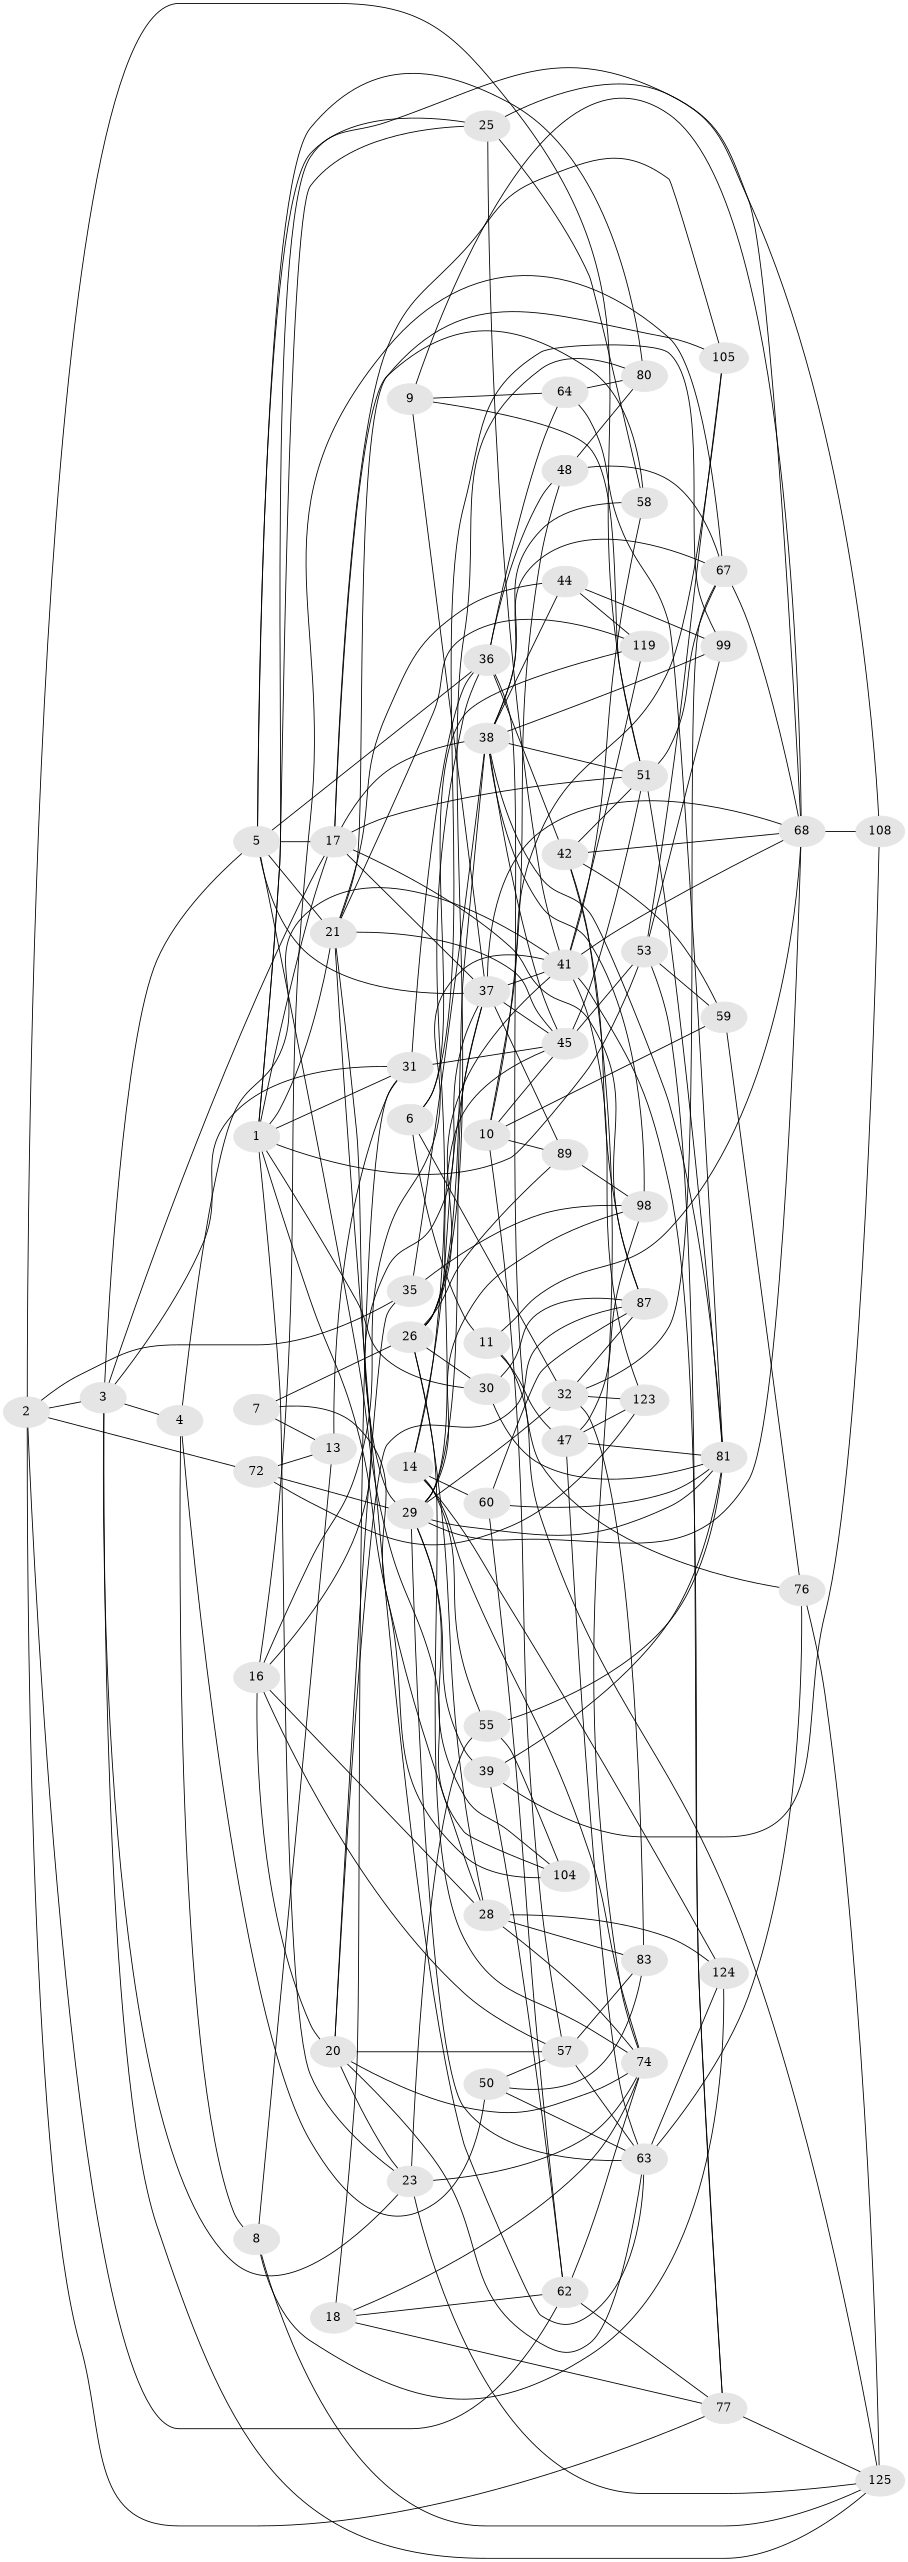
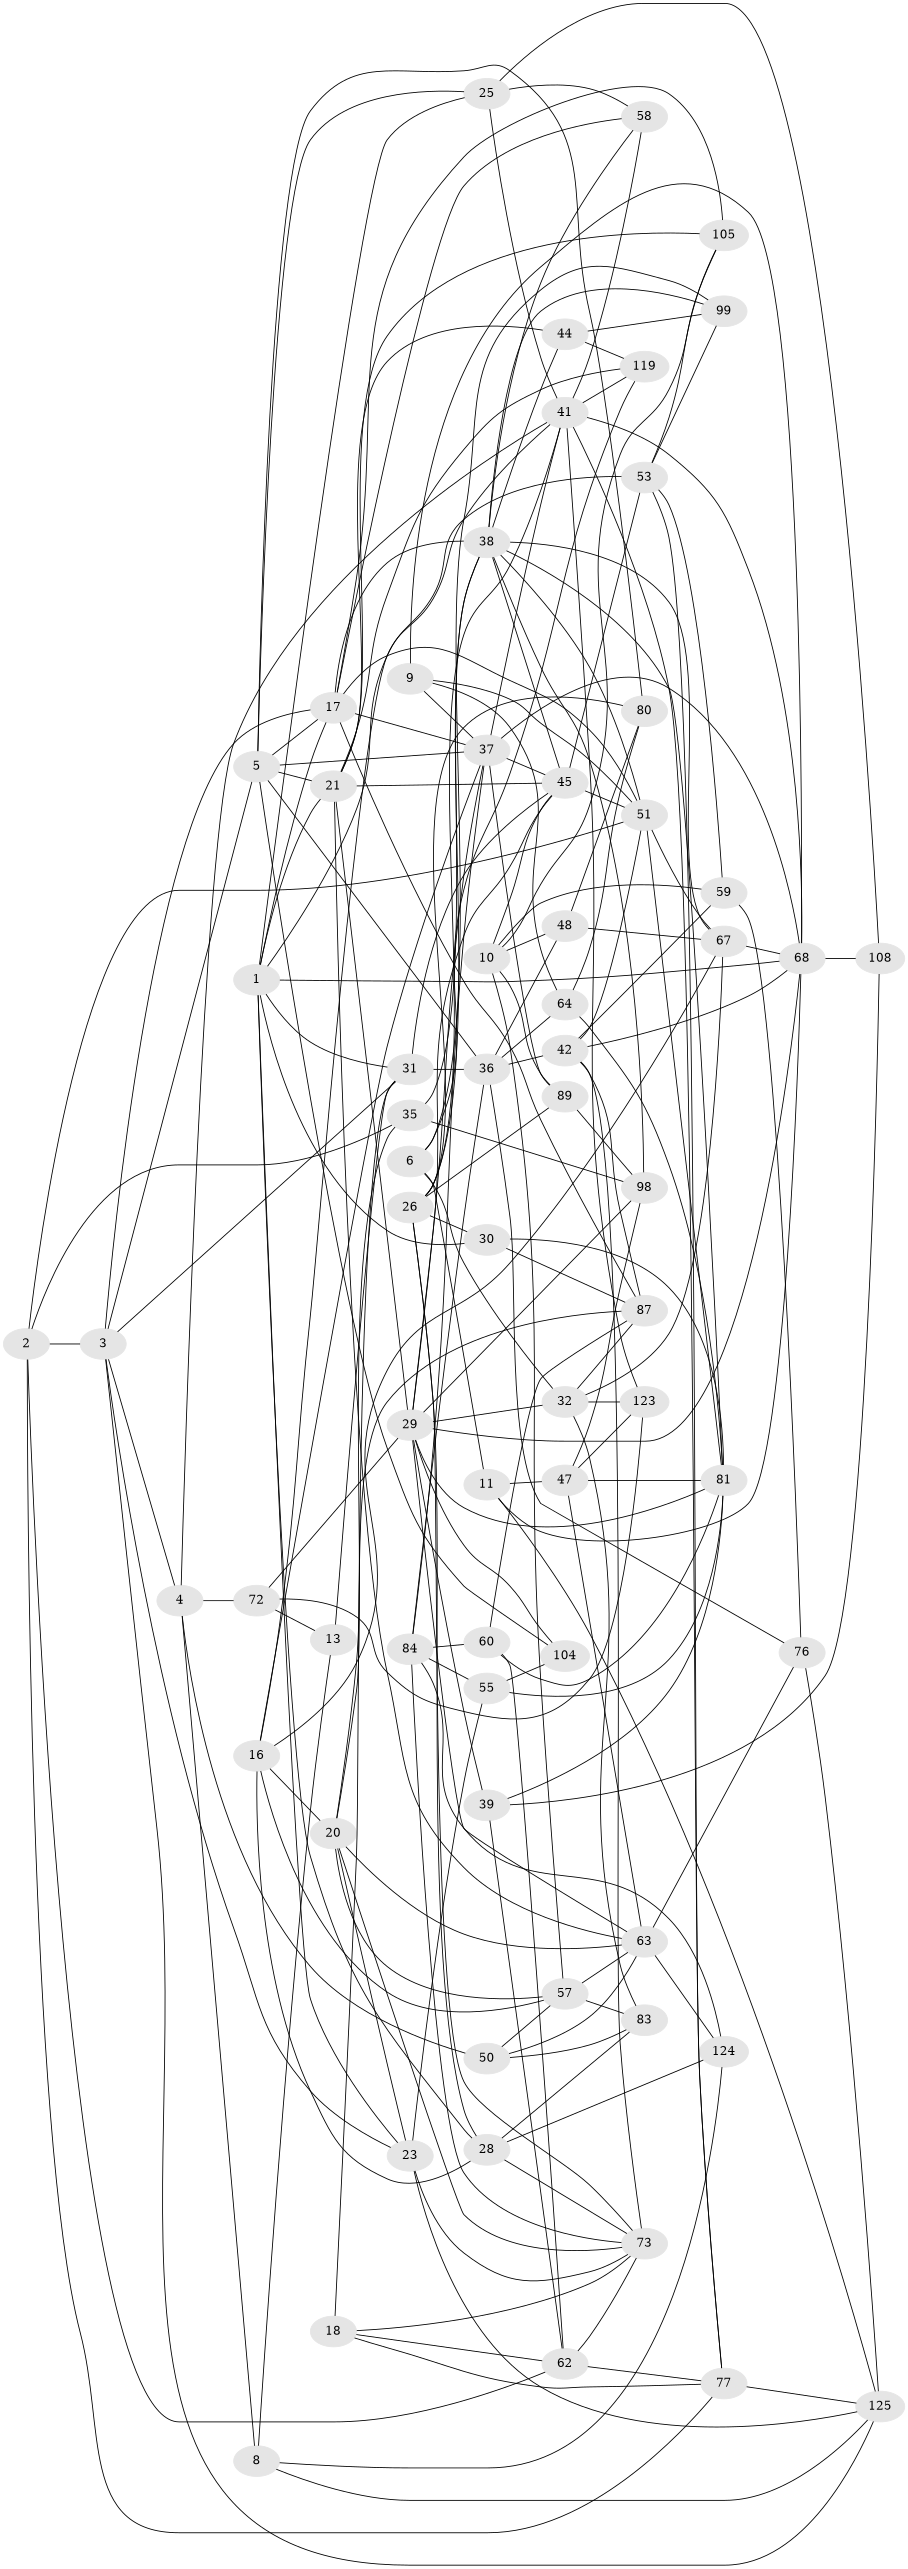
node "7": removed
edge "2" -- "72": now "4" -- "72"
node "14": label "14" -> "84"
node "74": label "74" -> "73"
